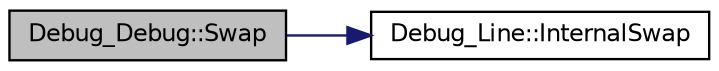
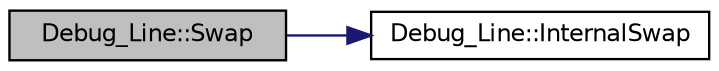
node "Debug_Debug::Swap": label "Debug_Debug::Swap" -> "Debug_Line::Swap"
